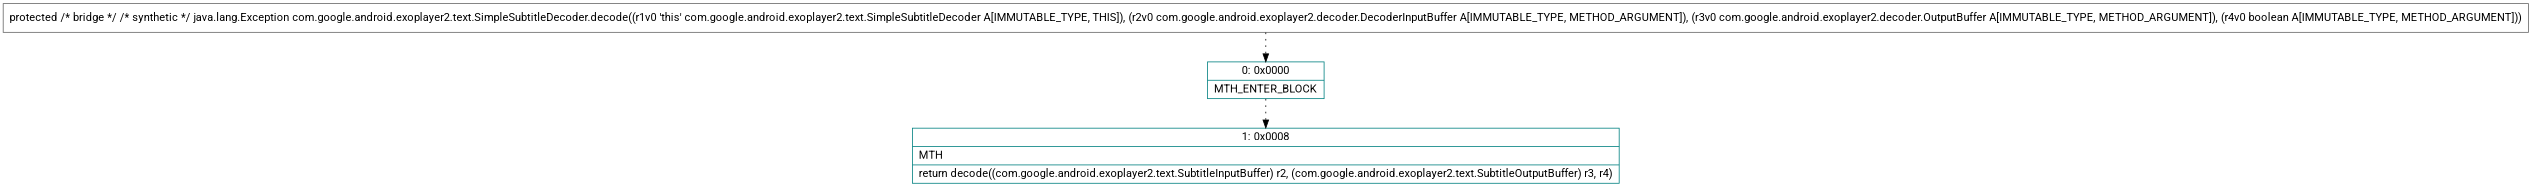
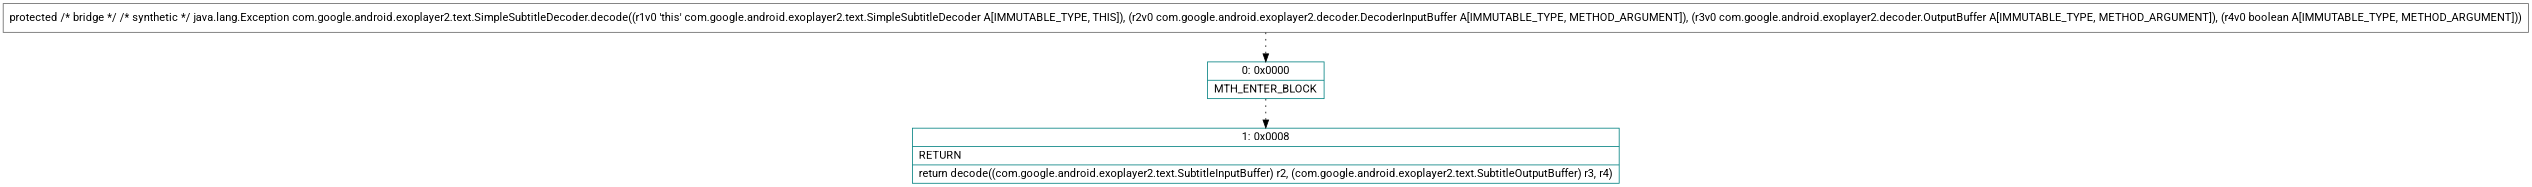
node "1: 0x0008": text "MTH" -> "RETURN"
